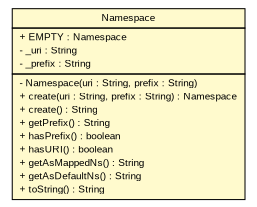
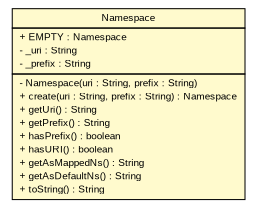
node "Namespace": text "+ create() : String" -> "+ getUri() : String"
